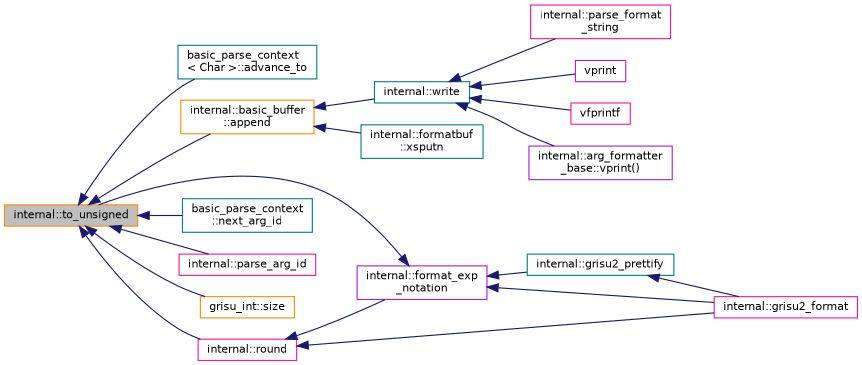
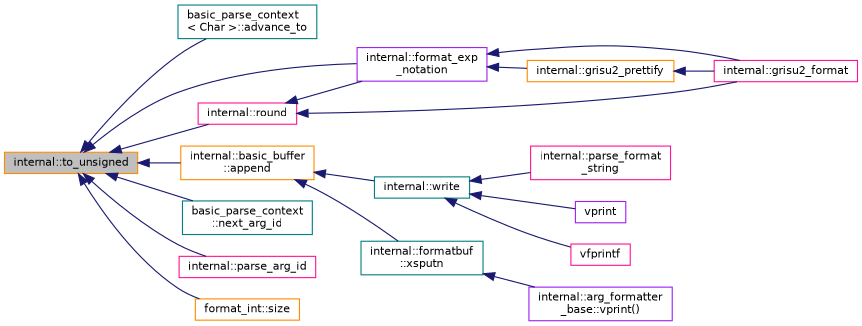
edge "internal::arg_formatter _base::vprint()" -> "internal::write": now "internal::arg_formatter _base::vprint()" -> "internal::formatbuf ::xsputn"
edge "internal::to_unsigned" -> "internal::format_exp _notation": reversed
node "internal::grisu2_prettify": color teal -> darkorange
node "grisu_int::size": label "grisu_int::size" -> "format_int::size"
